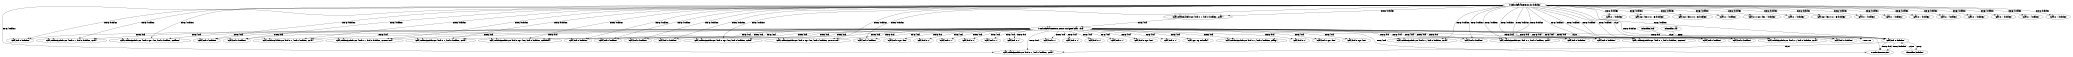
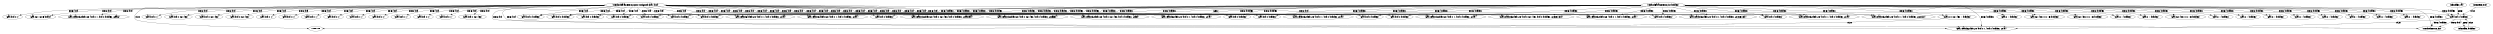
edge "(MethodParameterIn,int buf_len)" -> "(Call,read_u32_leb128 (buf + op->len, buf + buf_len, &def))": label "DDG: buf_len" -> "CFG: "
edge "(Call,read_i64_leb128 (buf + 1, buf + buf_len, &val))" -> "(MethodParameterIn,const unsigned char *buf)": reversed
edge "(MethodParameterIn,int buf_len)" -> "1000100": now "(Call,n + op->len < buf_len)" -> "1000100"
